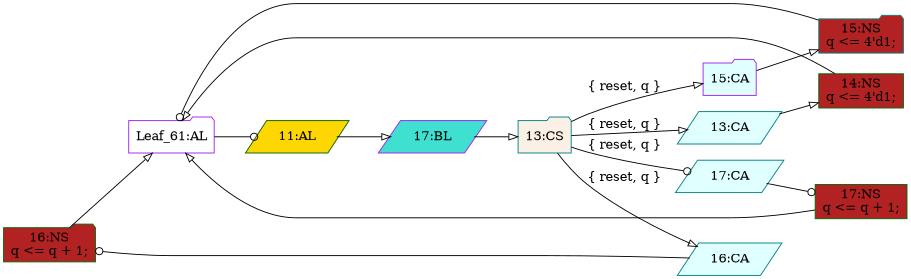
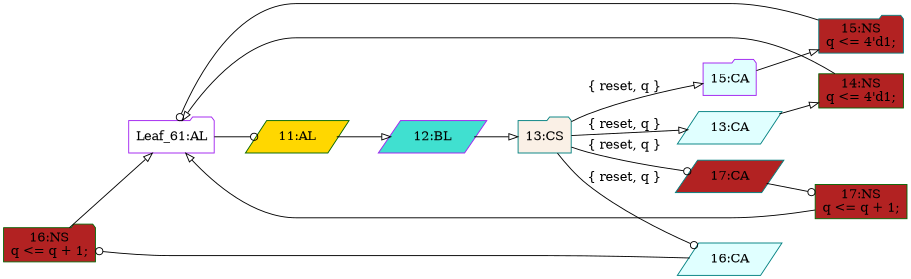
node "17:BL": label "17:BL" -> "12:BL"
node "17:CA": fillcolor lightcyan -> firebrick
edge "13:CS" -> "16:CA": arrowhead onormal -> odot
